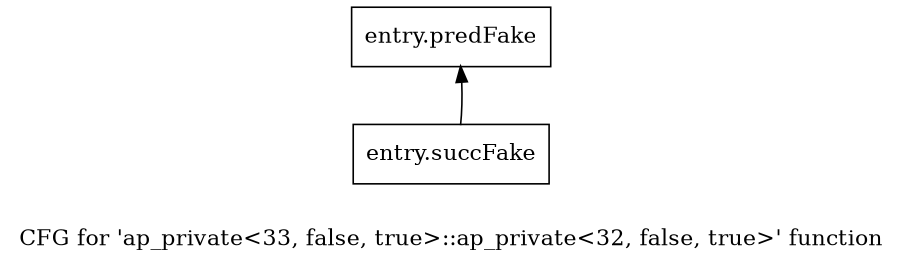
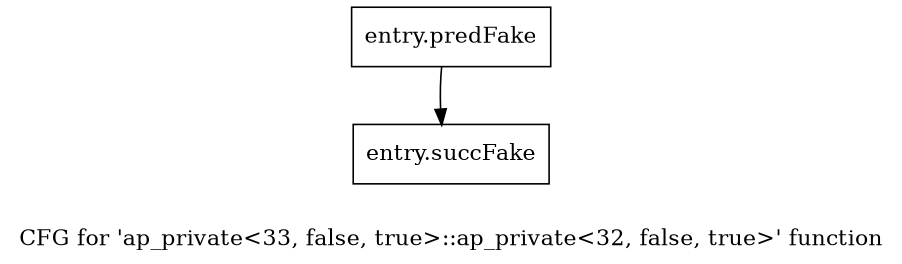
edge "entry.succFake" -> "entry.predFake": reversed
